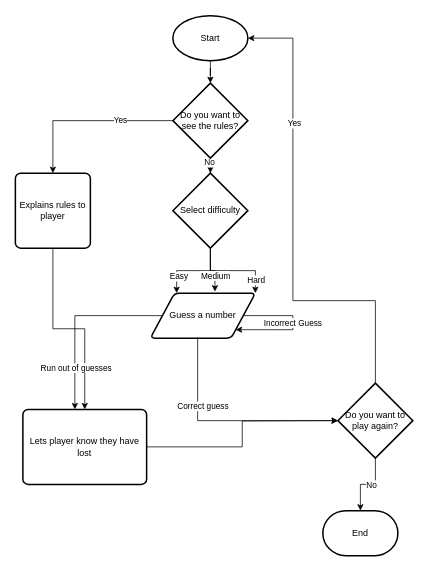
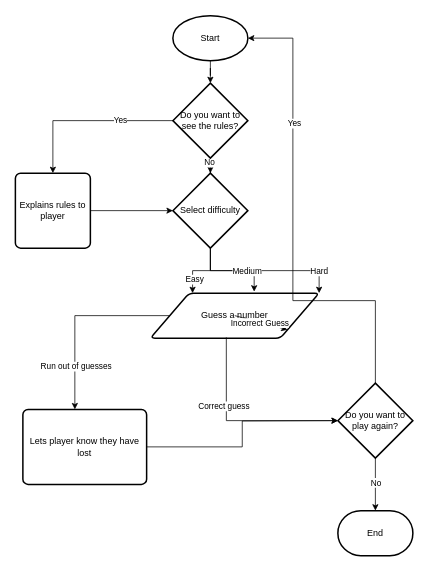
node "Guess a number": size 105x45 -> 169x45
edge "Explains rules to player" -> "Lets player know they have lost": now "Explains rules to player" -> "Select difficulty"
node "End": moved (360, 533) -> (375, 533)
